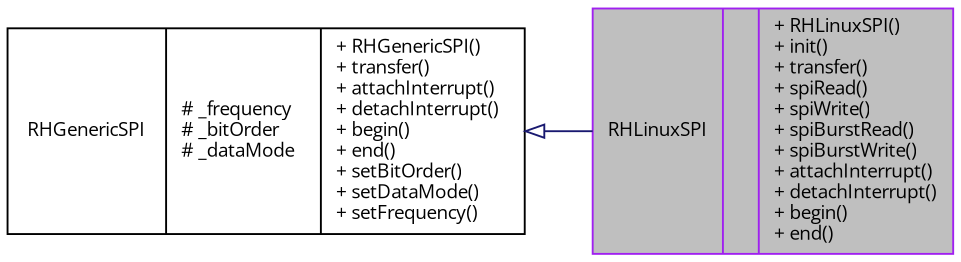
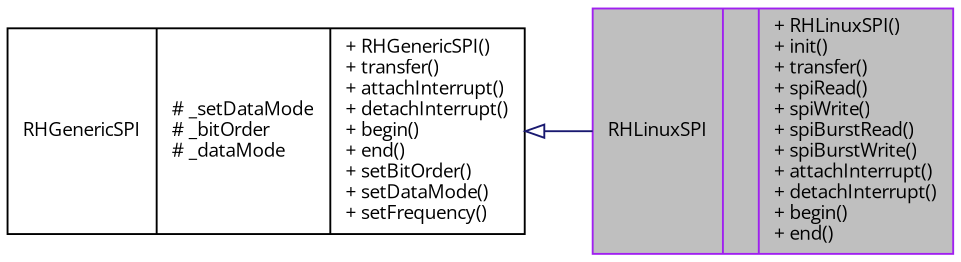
node "RHGenericSPI": text "# _frequency" -> "# _setDataMode"
